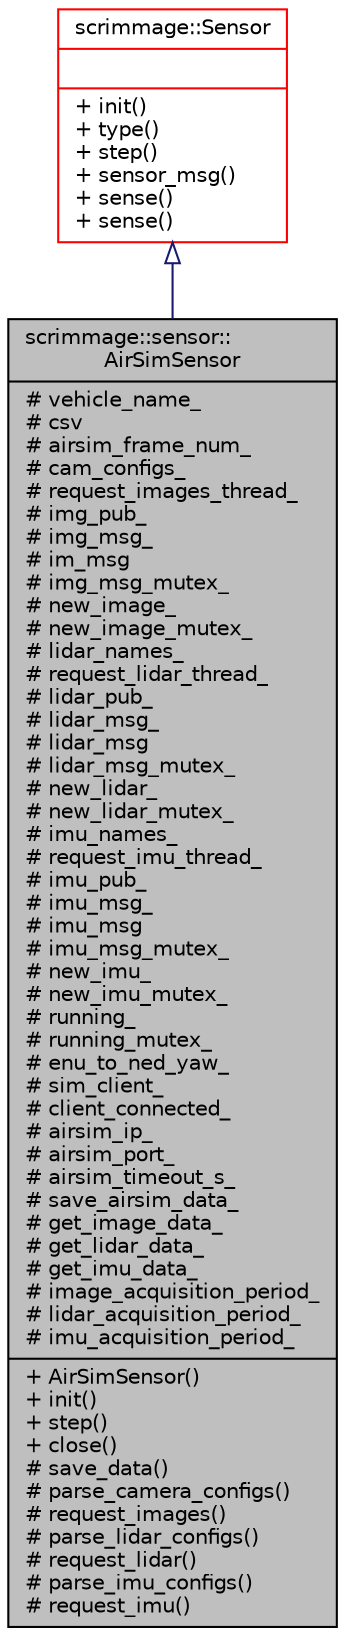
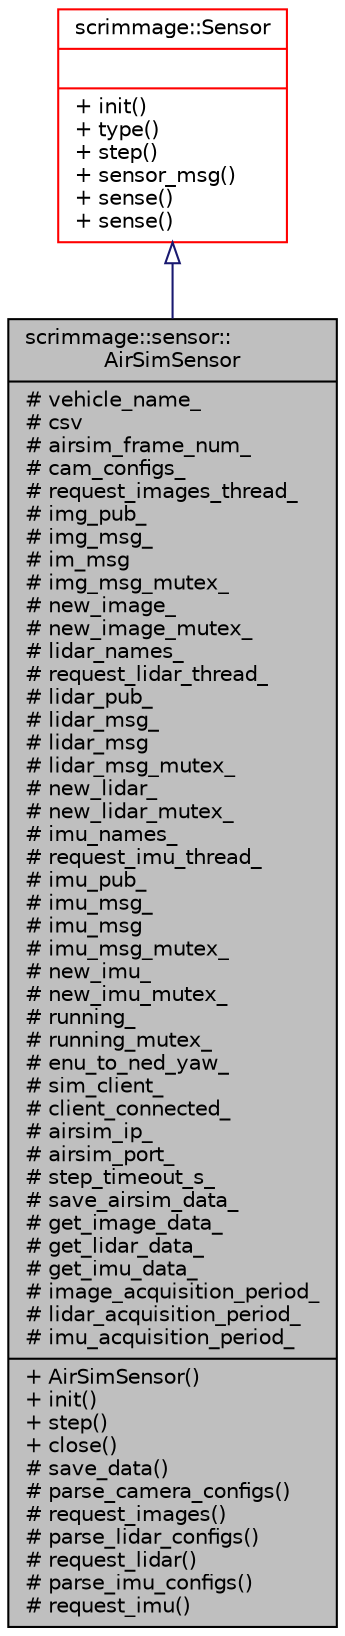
node "scrimmage::sensor::": text "# airsim_timeout_s_" -> "# step_timeout_s_"
